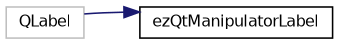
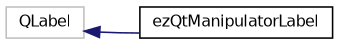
edge "QLabel" -> "ezQtManipulatorLabel": reversed
